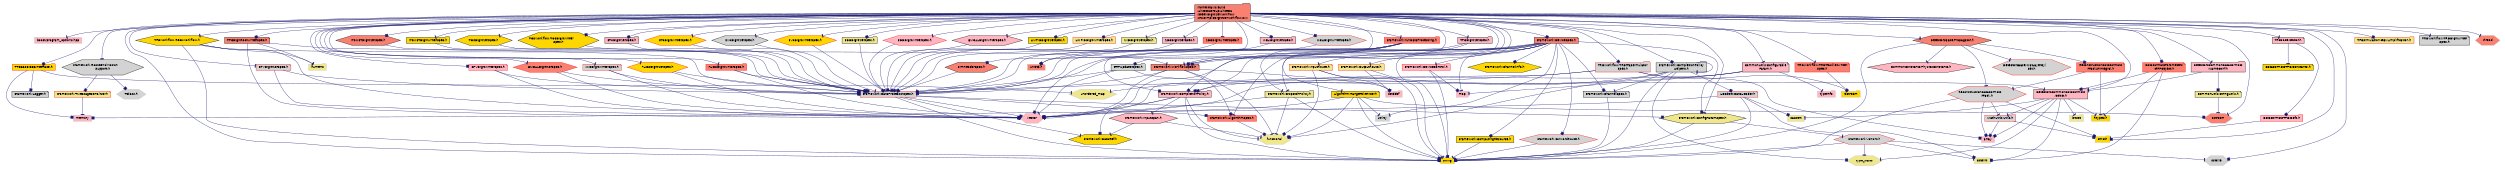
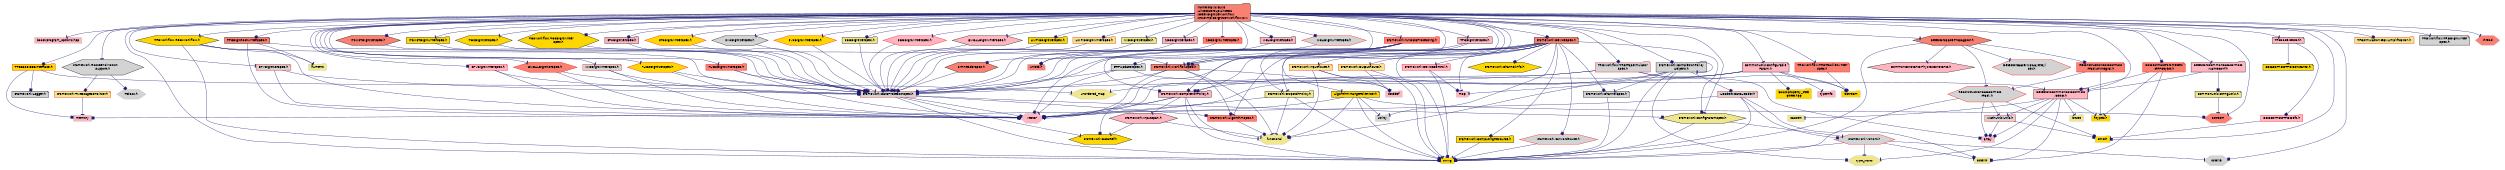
edge "CommonUtils/Configurable Param.h" -> "iostream": added
node "boost/property_tree /ptree.hpp": added
edge "Headers/DataHeader.h" -> "cassert": now "Headers/DataHeader.h" -> "Framework/Variant.h"
